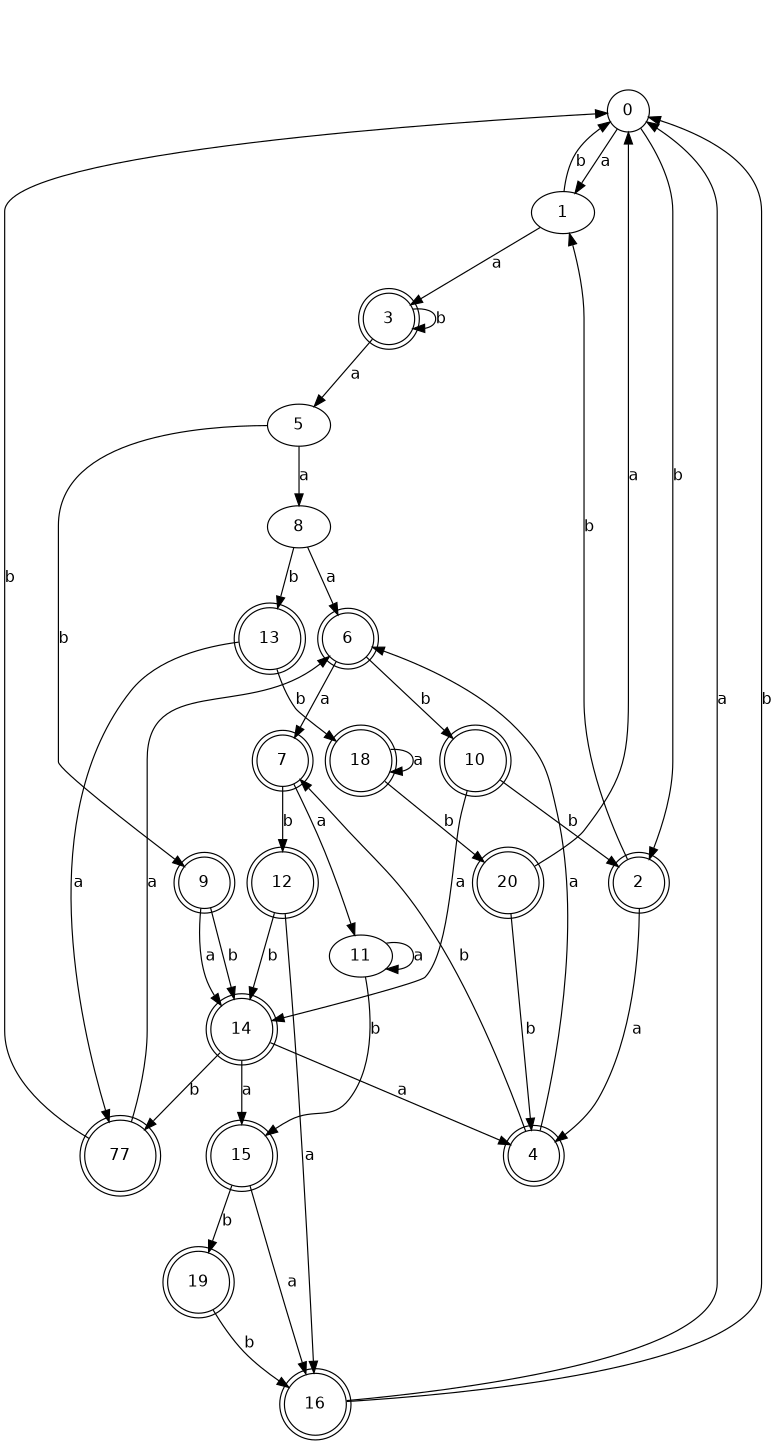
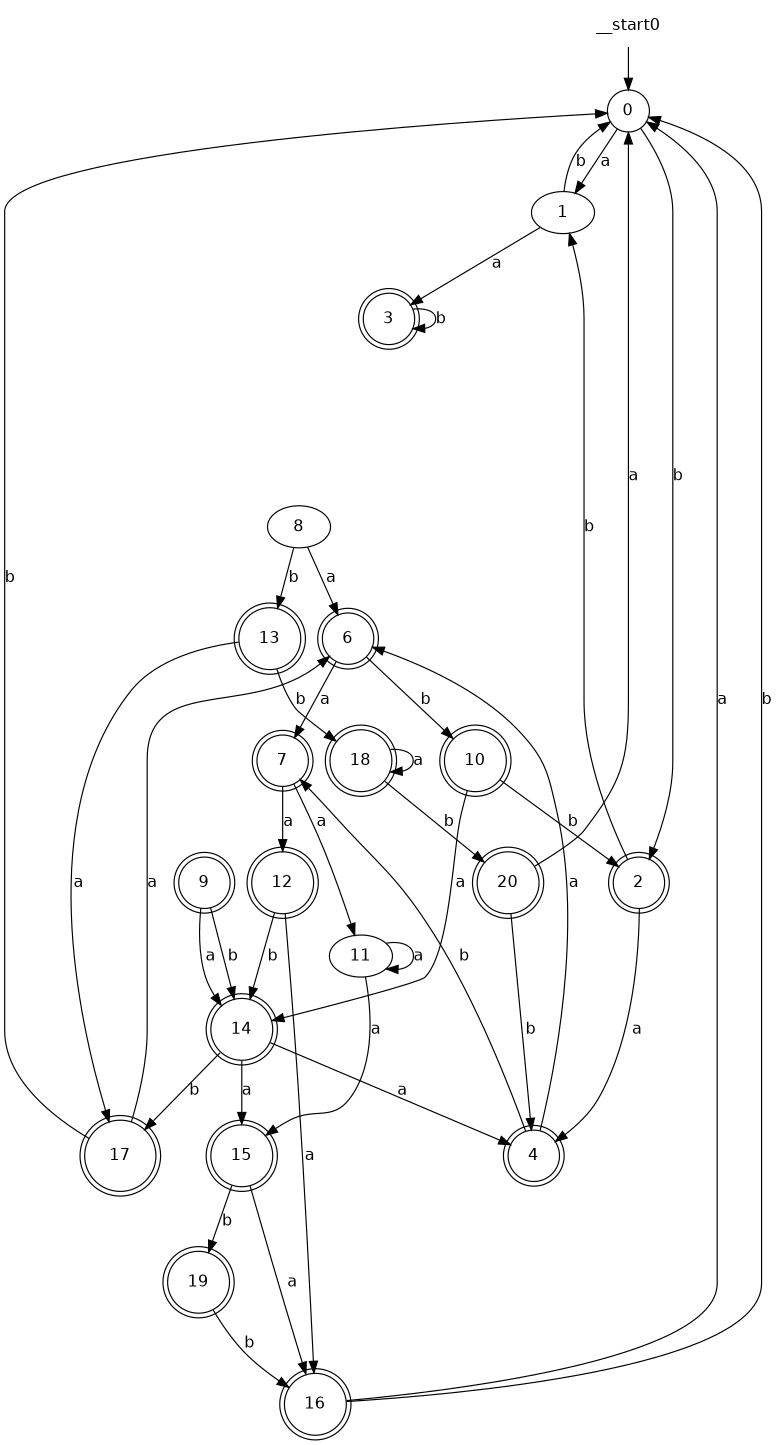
node "__start0": added
node "5": removed
edge "7" -> "12": label "b" -> "a"
edge "11" -> "15": label "b" -> "a"
node "77": label "77" -> "17"
